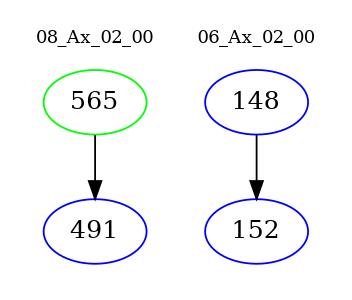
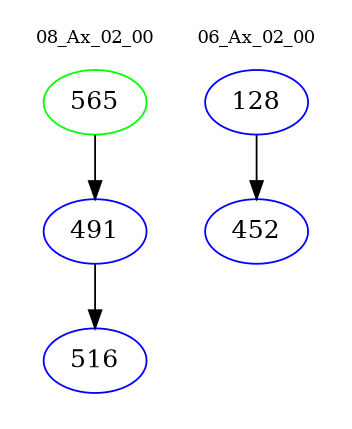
node "148": label "148" -> "128"
node "152": label "152" -> "452"
node "516": added
